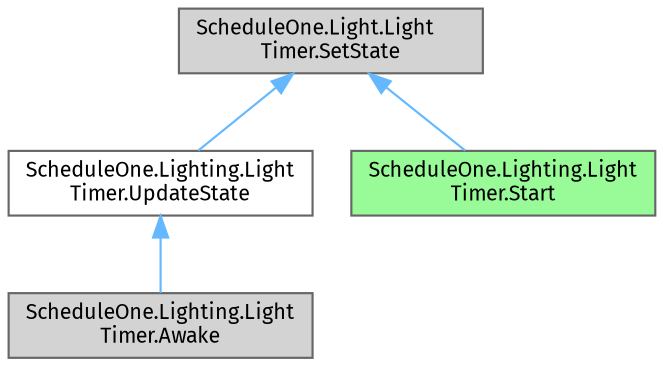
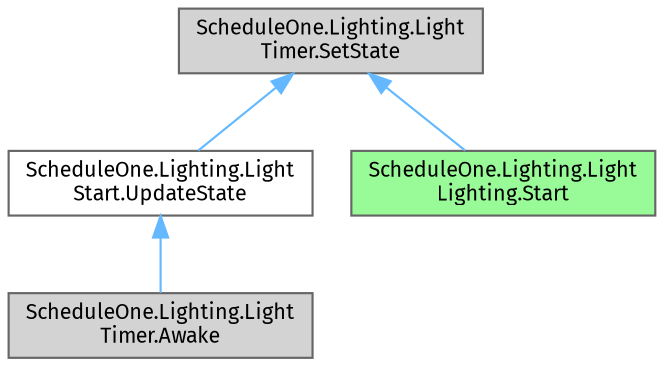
node "ScheduleOne.Light.Light Timer.SetState": label "ScheduleOne.Light.Light Timer.SetState" -> "ScheduleOne.Lighting.Light Timer.SetState"
node "ScheduleOne.Lighting.Light Timer.UpdateState": label "ScheduleOne.Lighting.Light Timer.UpdateState" -> "ScheduleOne.Lighting.Light Start.UpdateState"
node "ScheduleOne.Lighting.Light Timer.Start": label "ScheduleOne.Lighting.Light Timer.Start" -> "ScheduleOne.Lighting.Light Lighting.Start"
